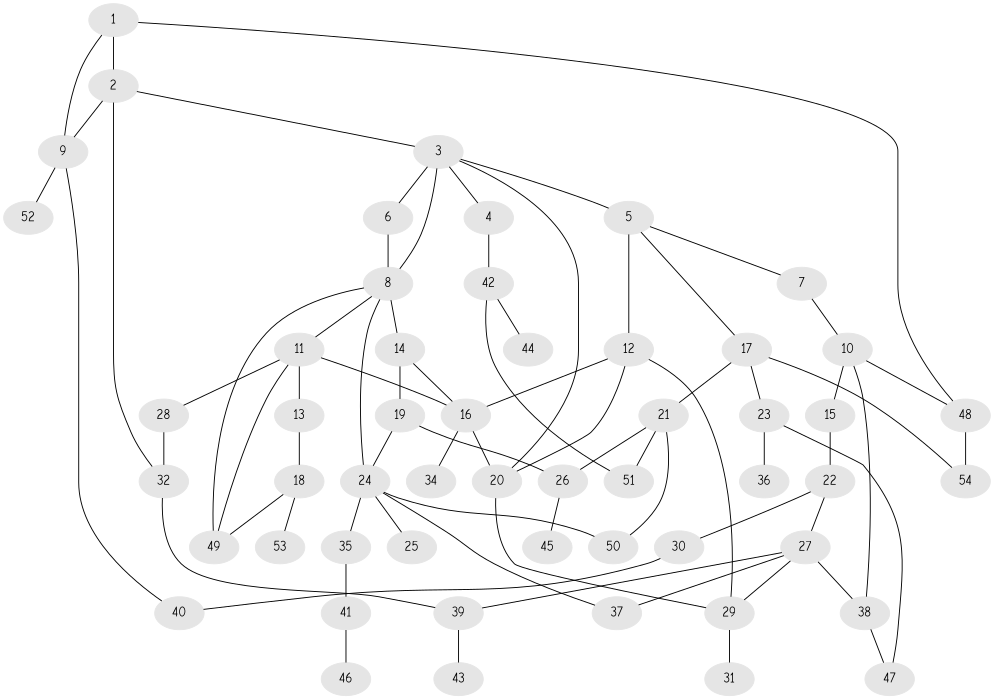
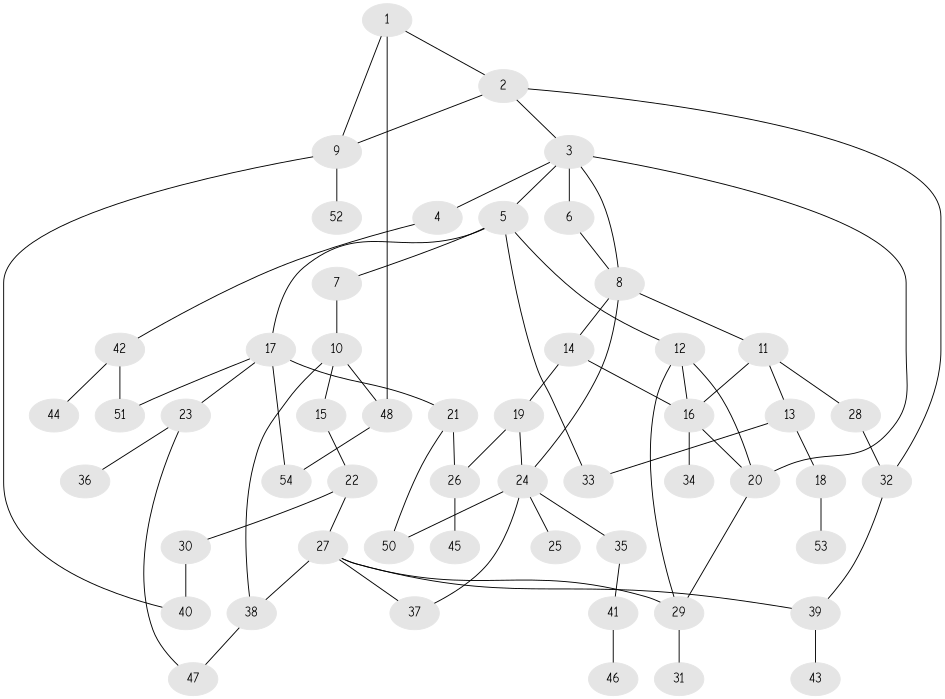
edge "21" -- "51": now "17" -- "51"
node "33": added
node "49": removed
